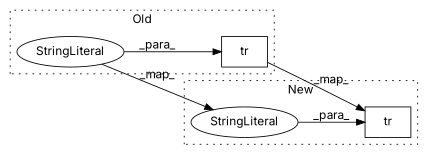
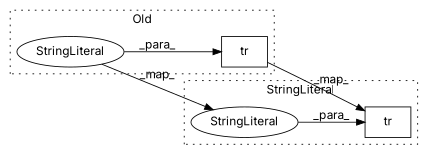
cluster "New": label "New" -> "StringLiteral"
